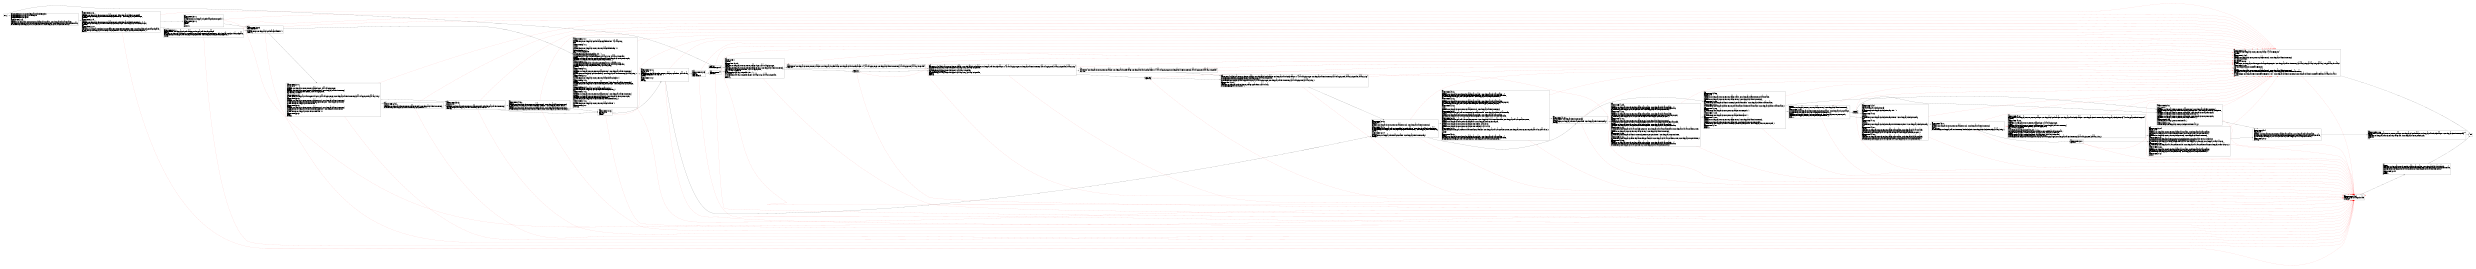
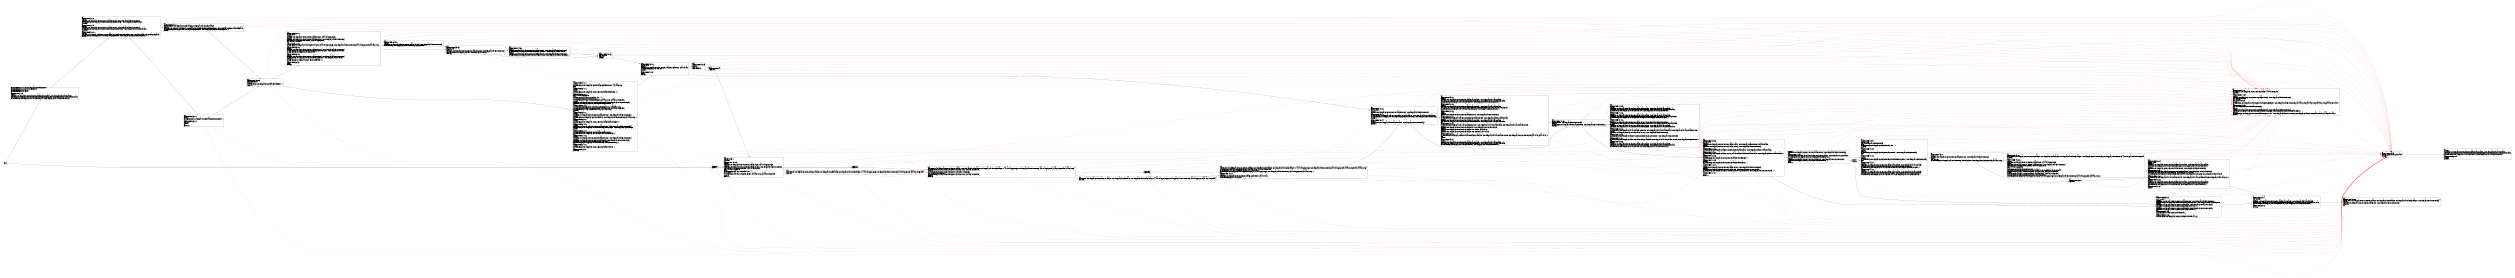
node "ICONST_1 INVOKESPECIAL L41": label "ICONST_1 INVOKESPECIAL L41" -> "ICONST_1 GOTO L41"
node "exit": removed
